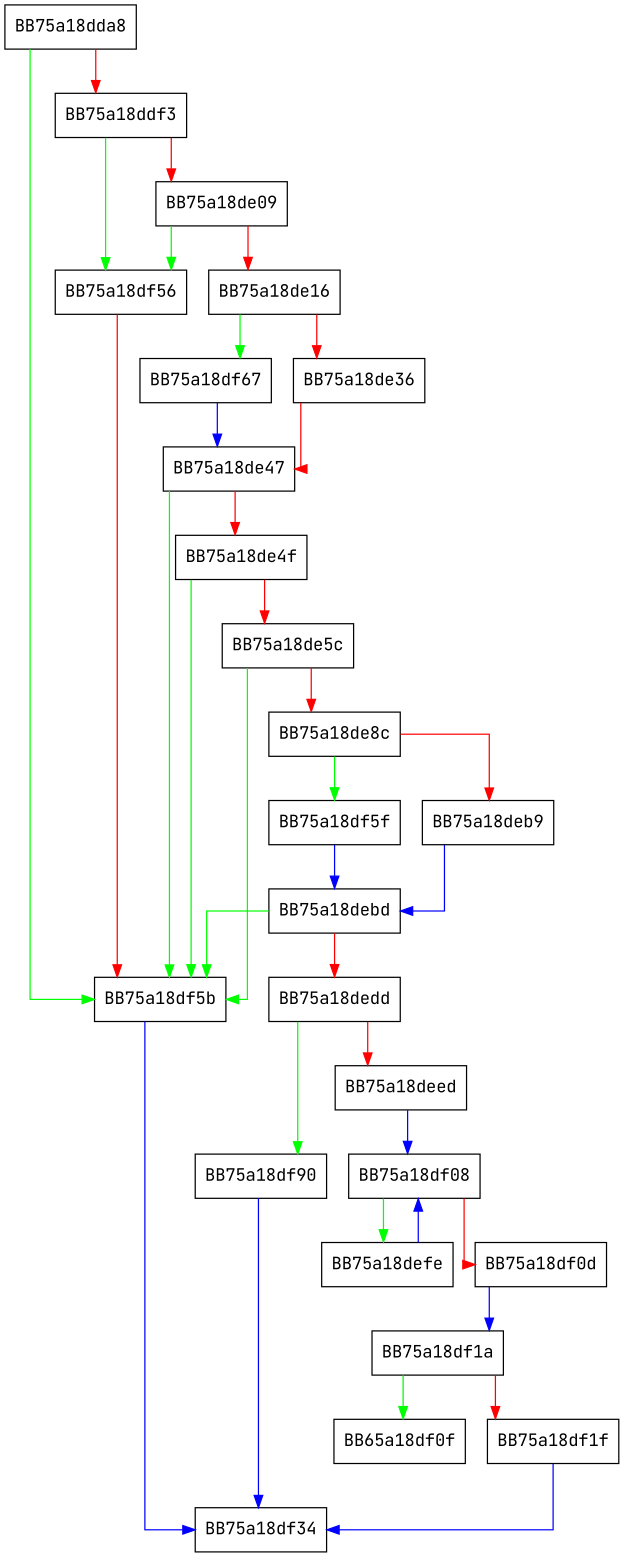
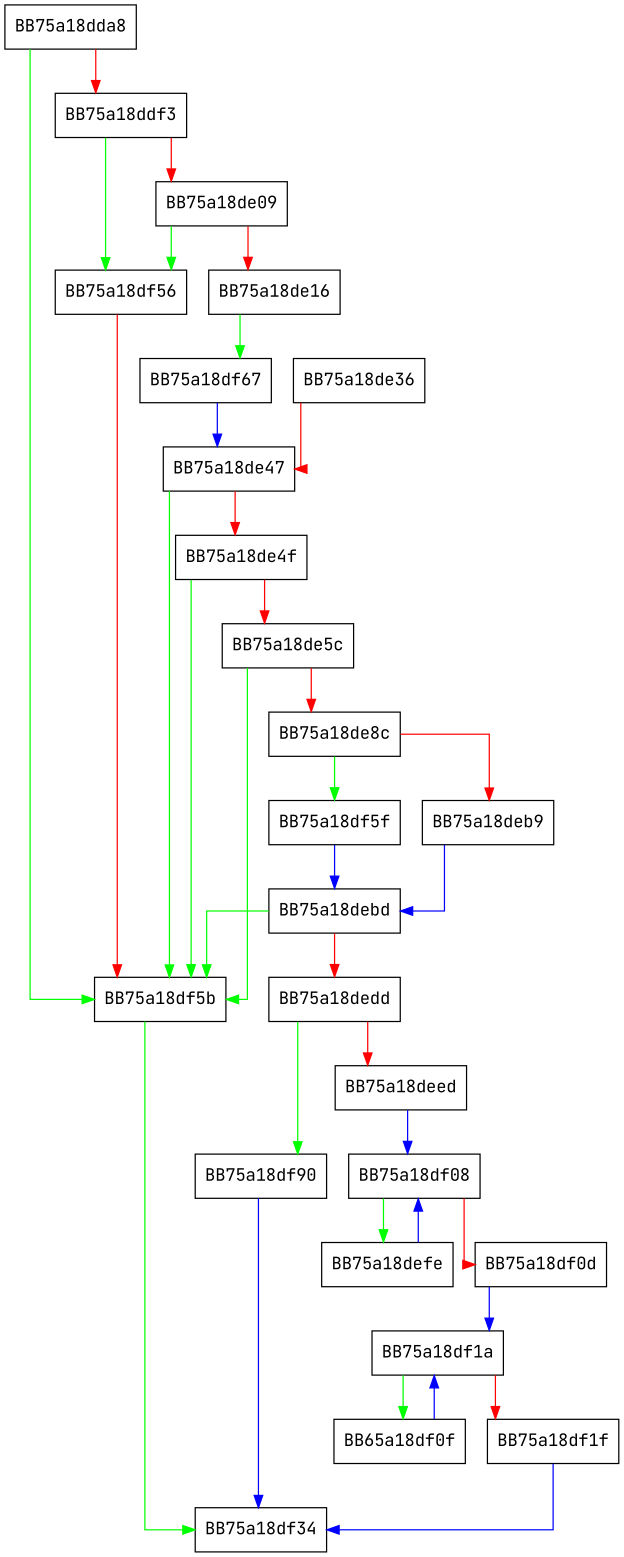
edge "BB75a18de16" -> "BB75a18de36": removed
edge "BB75a18df5b" -> "BB75a18df34": color blue -> green
edge "BB65a18df0f" -> "BB75a18df1a": added
